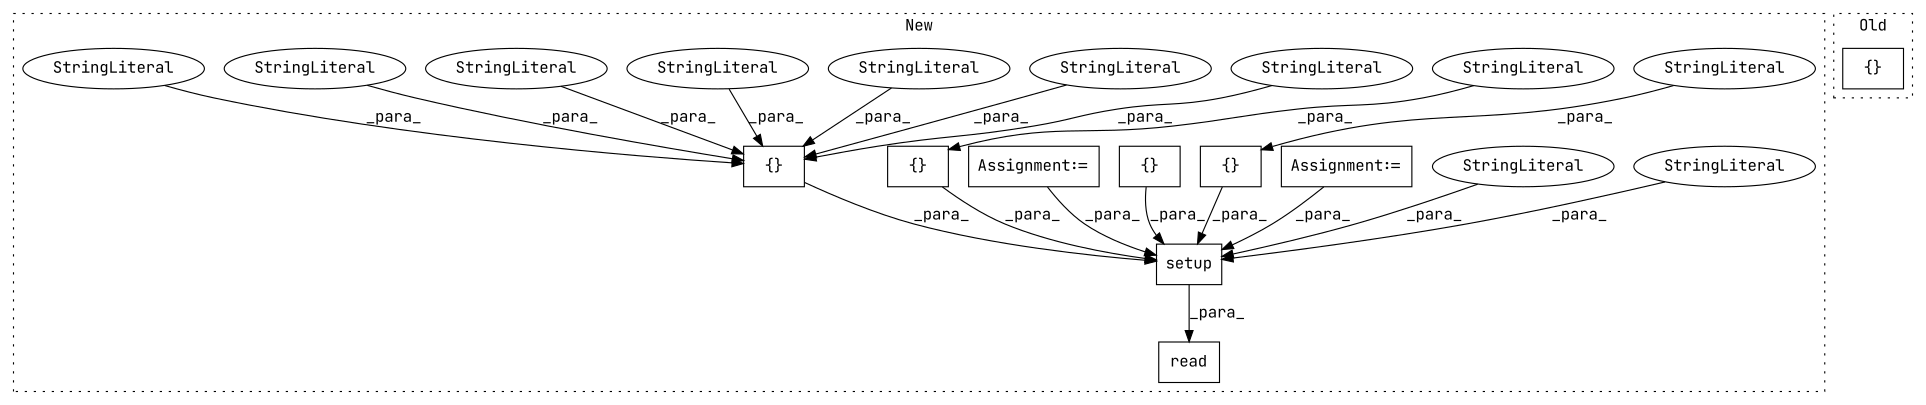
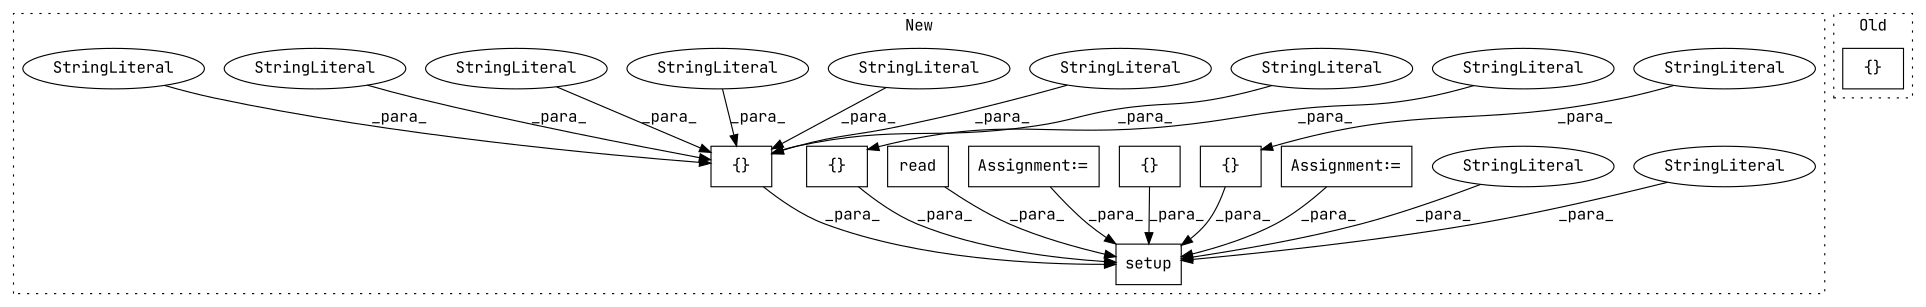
edge "setup" -> "read": reversed
